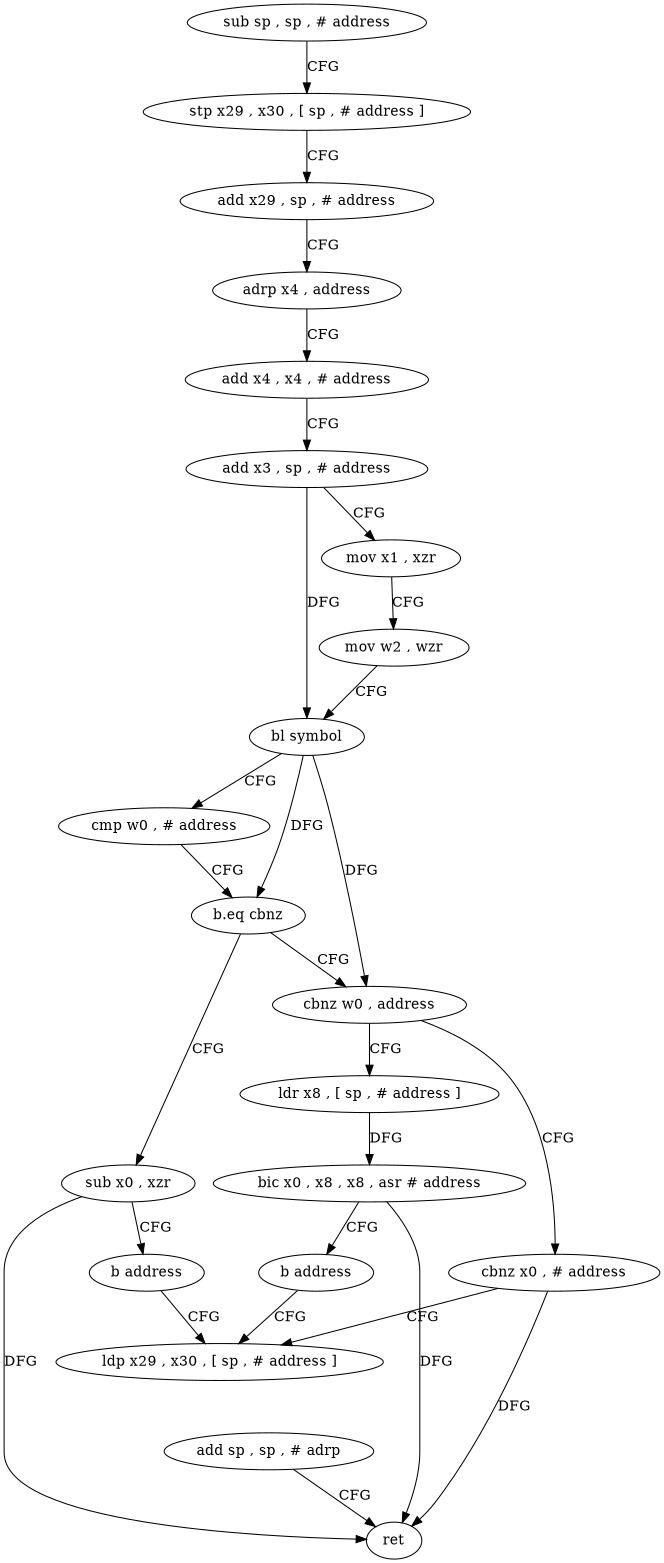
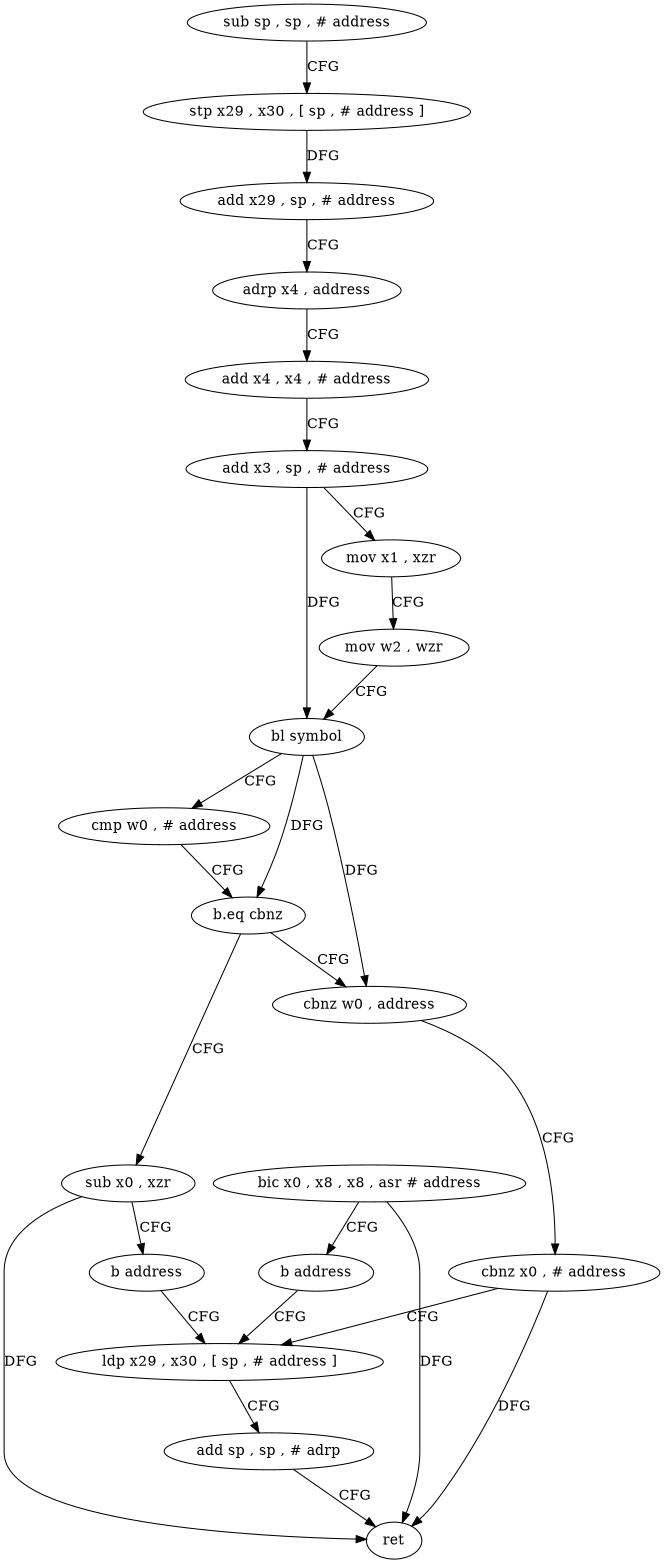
edge "stp x29 , x30 , [ sp , # address ]" -> "add x29 , sp , # address": label "CFG" -> "DFG"
node "ldr x8 , [ sp , # address ]": removed
edge "ldp x29 , x30 , [ sp , # address ]" -> "add sp , sp , # adrp": added, label "CFG"
